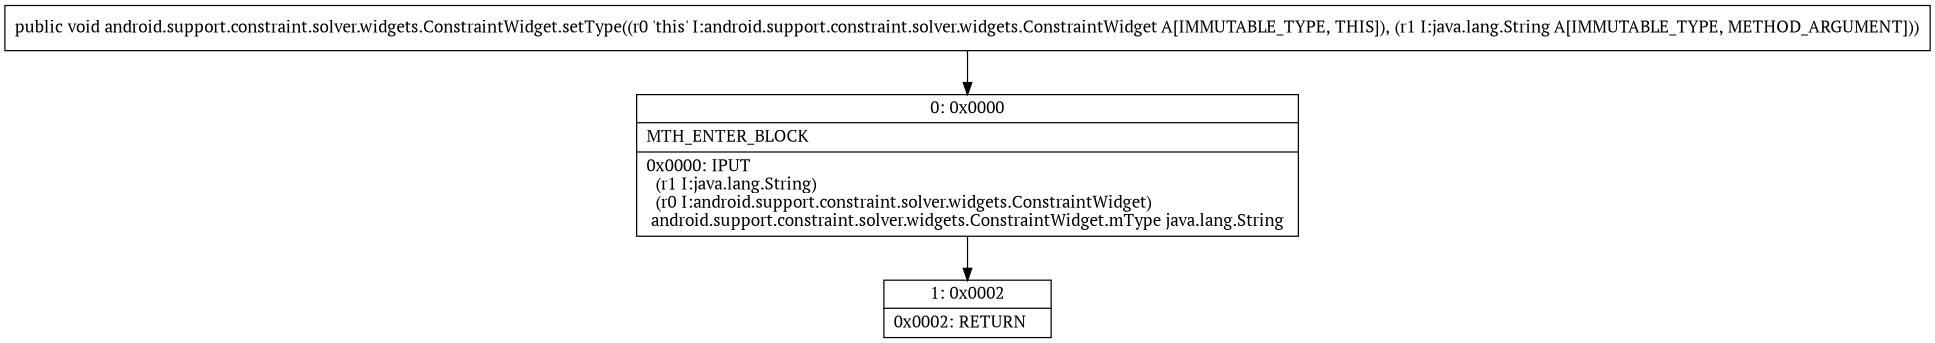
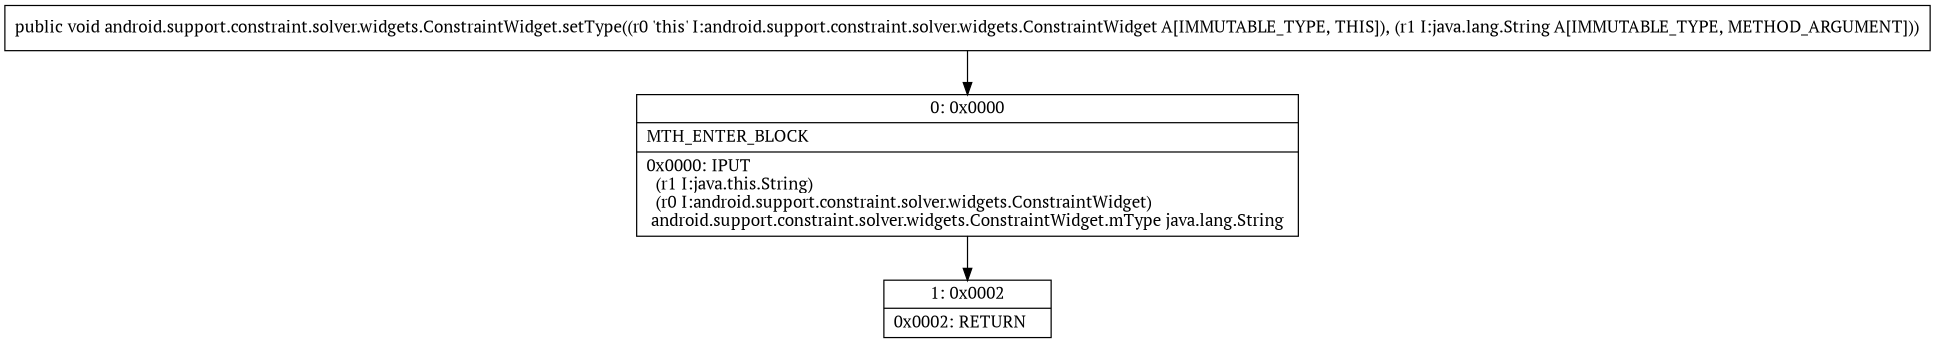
node "0: 0x0000": text "(r1 I:java.lang.String)" -> "(r1 I:java.this.String)"
